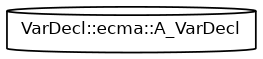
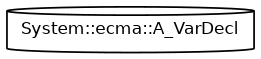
node "VarDecl::ecma::A_VarDecl": label "VarDecl::ecma::A_VarDecl" -> "System::ecma::A_VarDecl"
